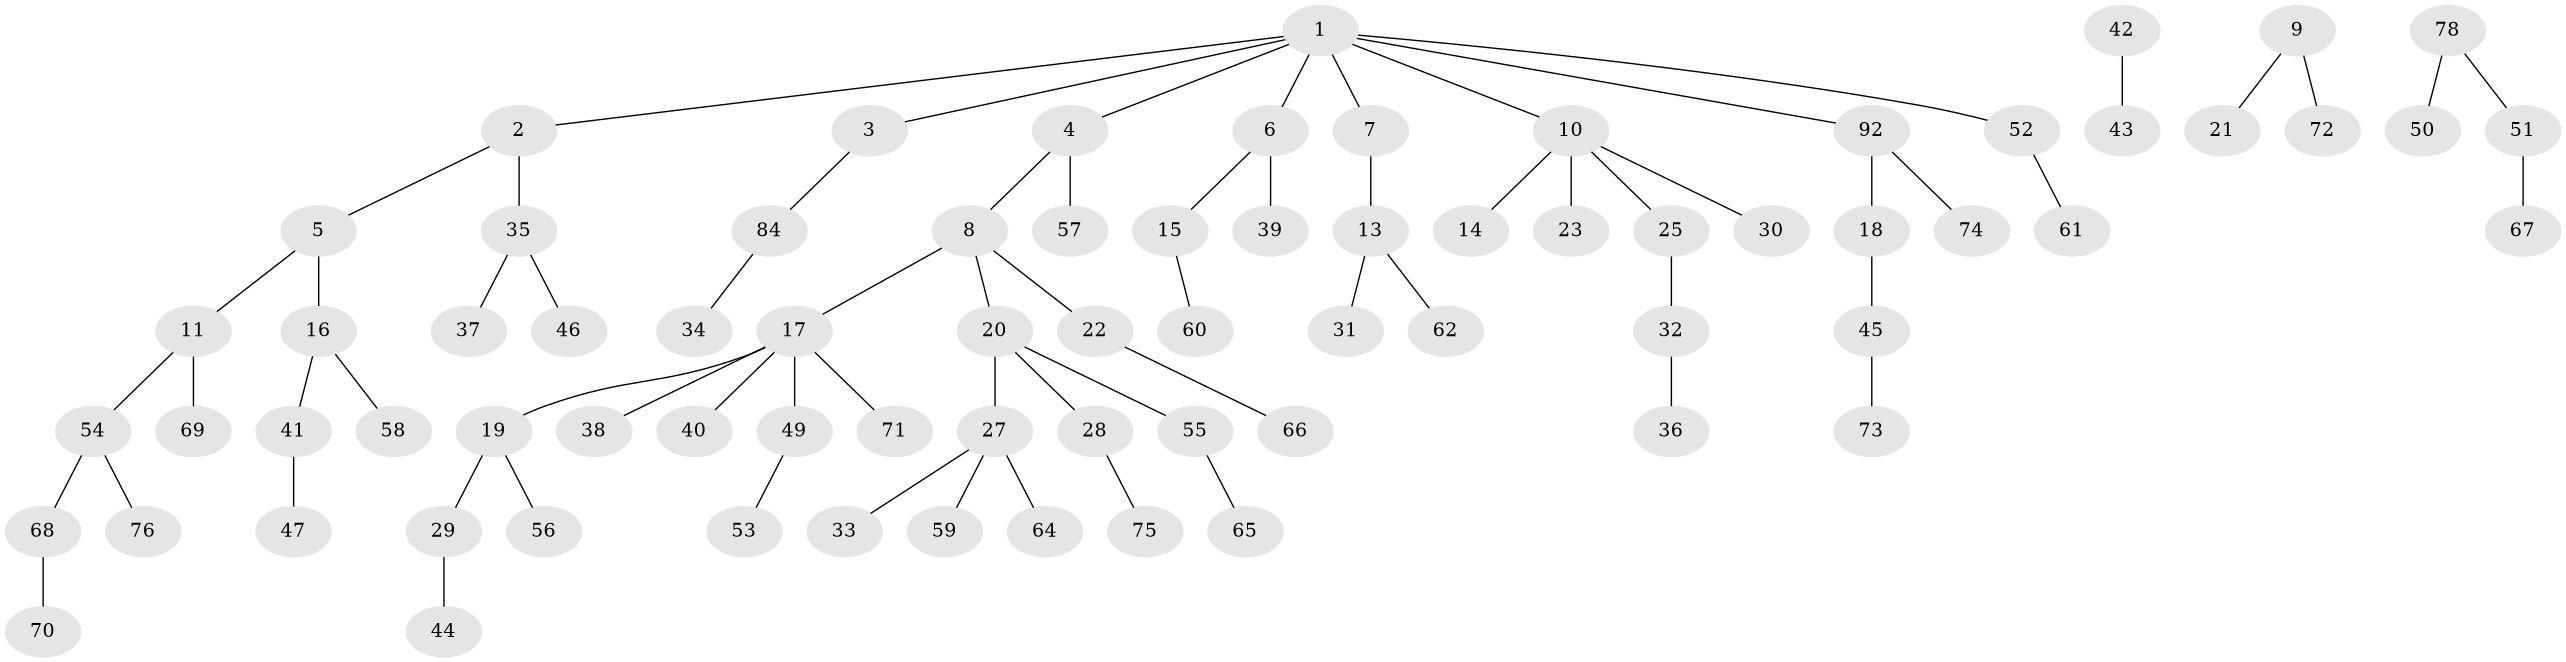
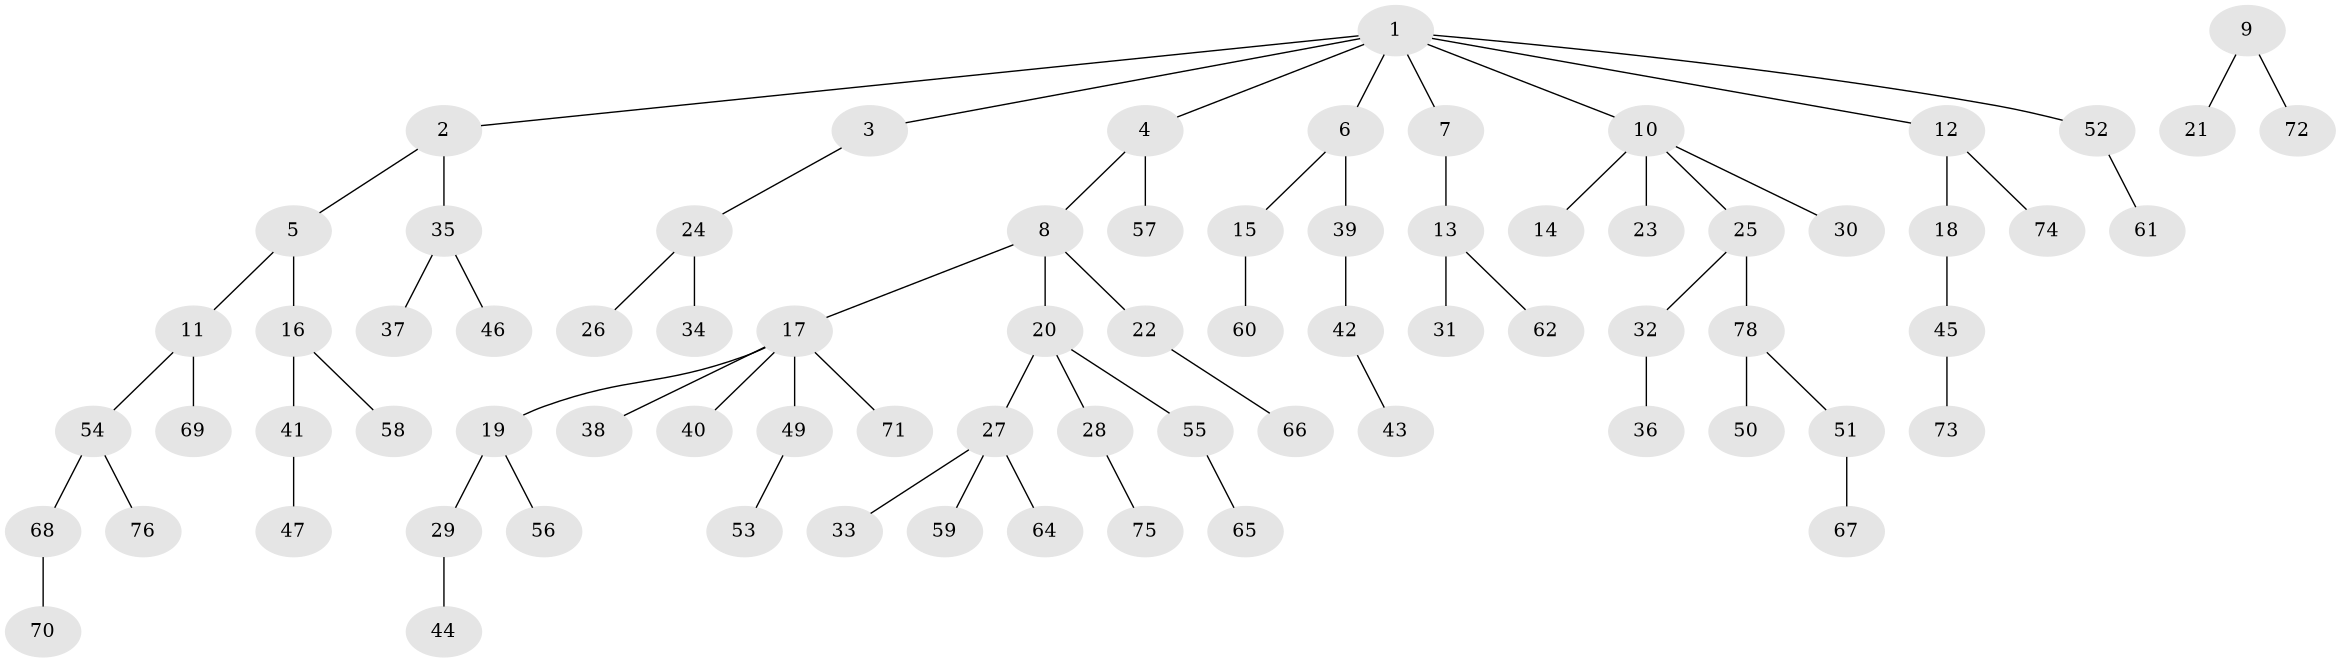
node "92": label "92" -> "12"
node "84": label "84" -> "24"
edge "39" -- "42": added
edge "25" -- "78": added
node "26": added
